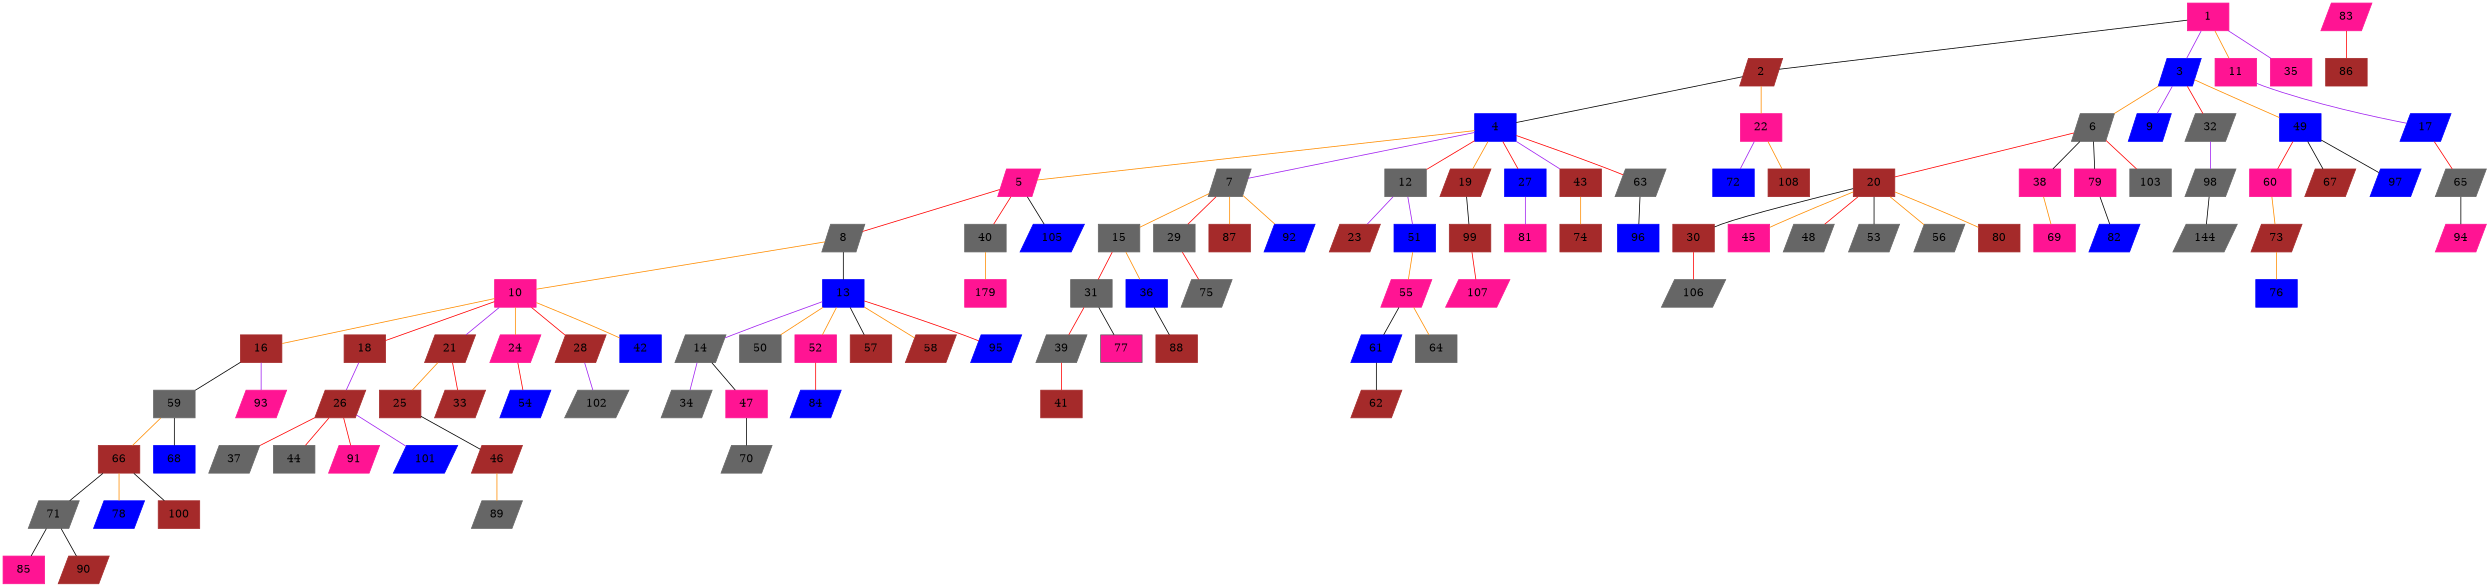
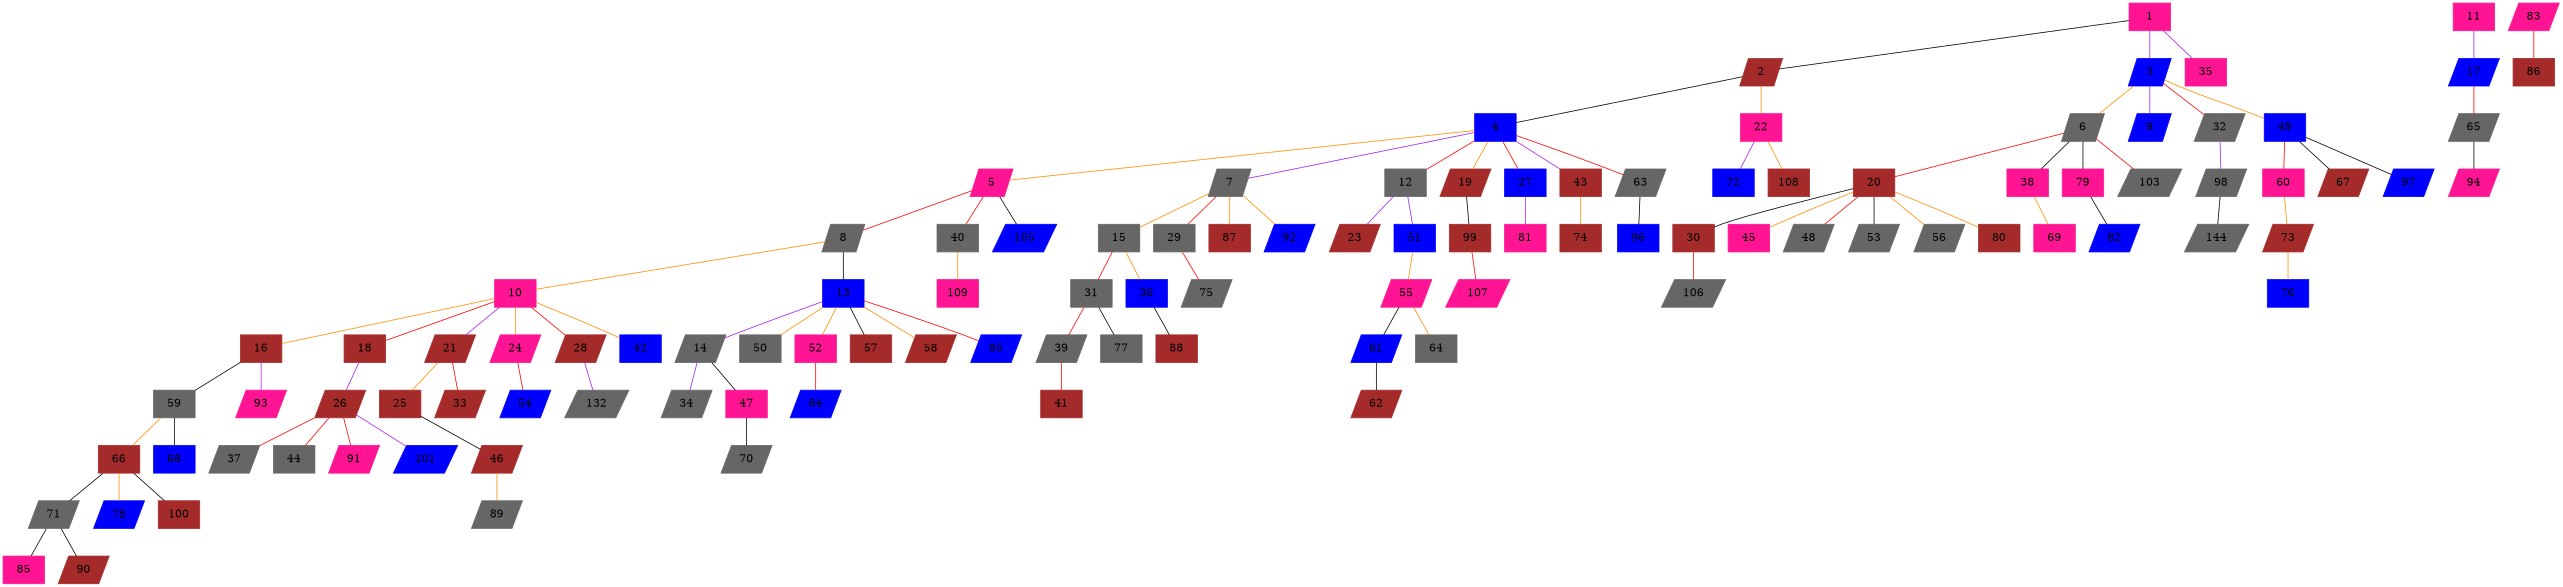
edge "1" -- "11": removed
node "103": shape box -> parallelogram
node "179": label "179" -> "109"
node "77": fillcolor deeppink -> gray40
node "102": label "102" -> "132"
